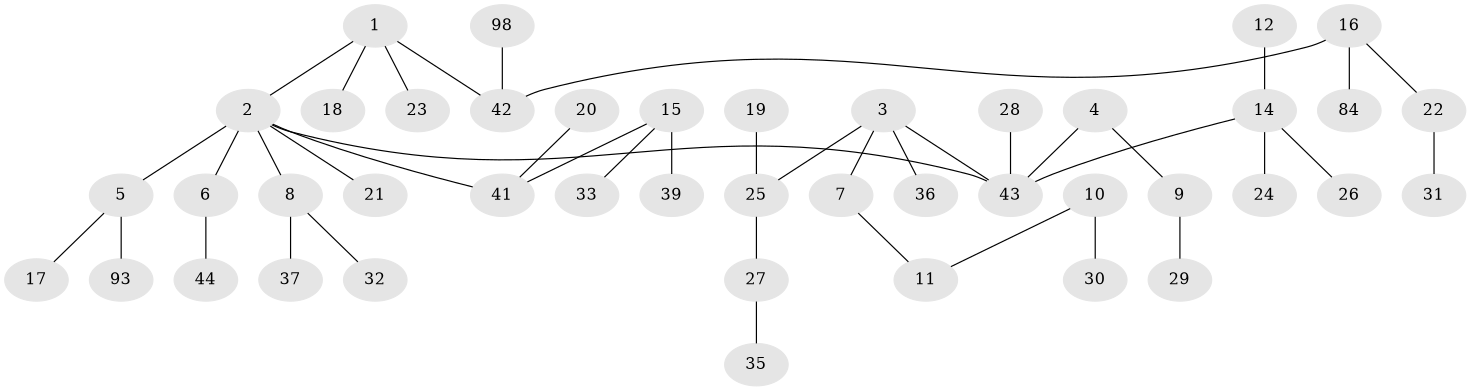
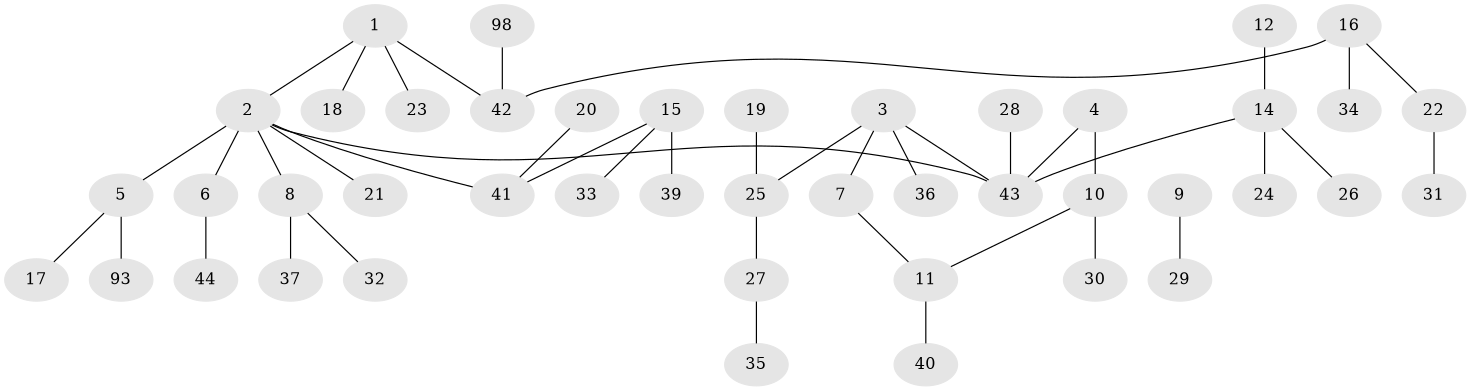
node "84": label "84" -> "34"
edge "4" -- "9": now "4" -- "10"
node "40": added
